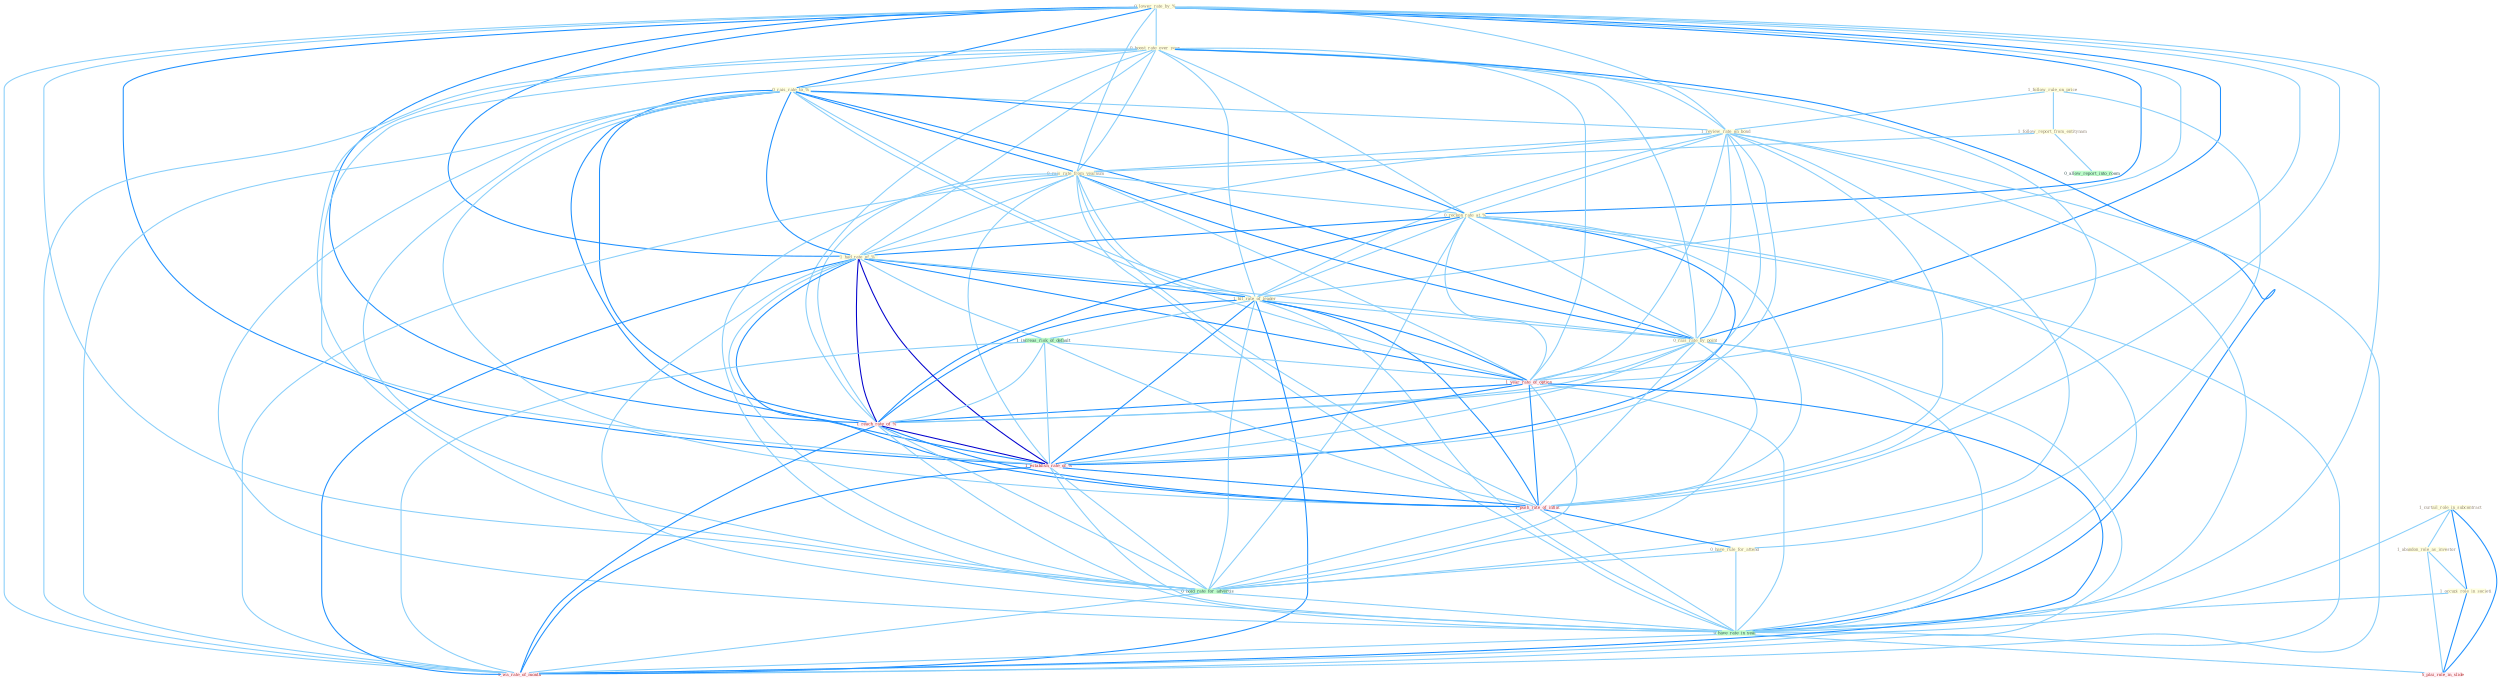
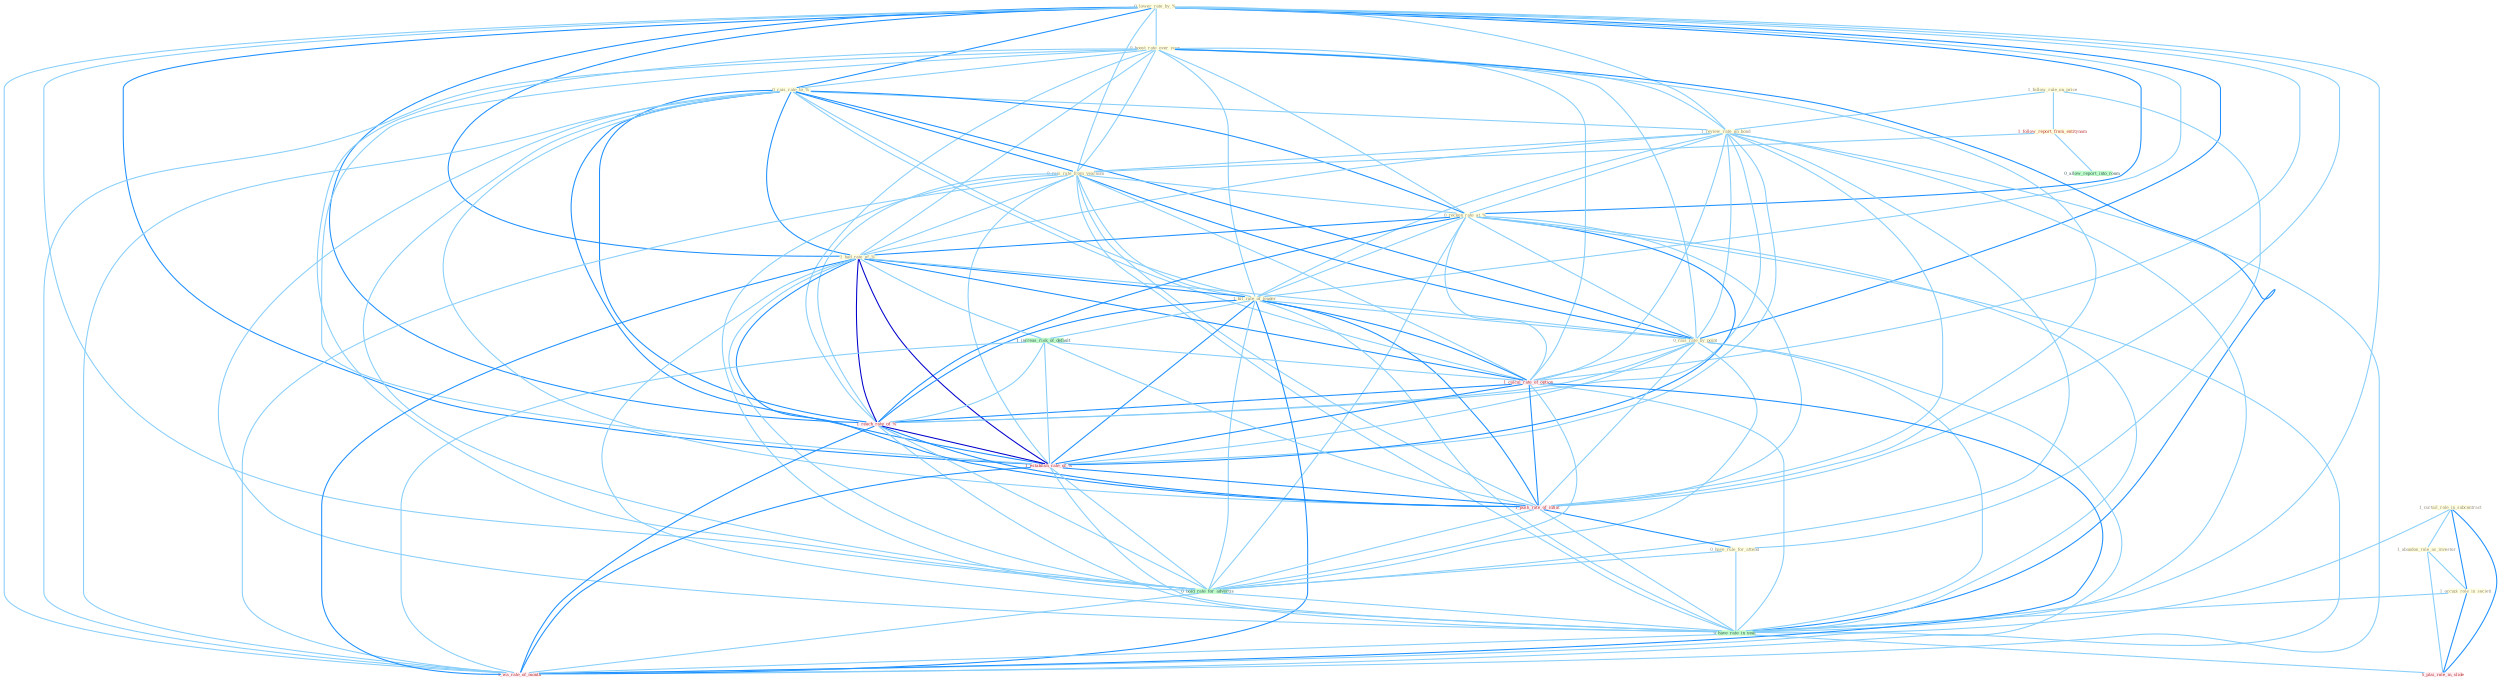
node "1_follow_report_from_entitynam": fontcolor #8b7d6b -> #b22222
node "1_year_rate_of_option": label "1_year_rate_of_option" -> "1_calcul_rate_of_option"
